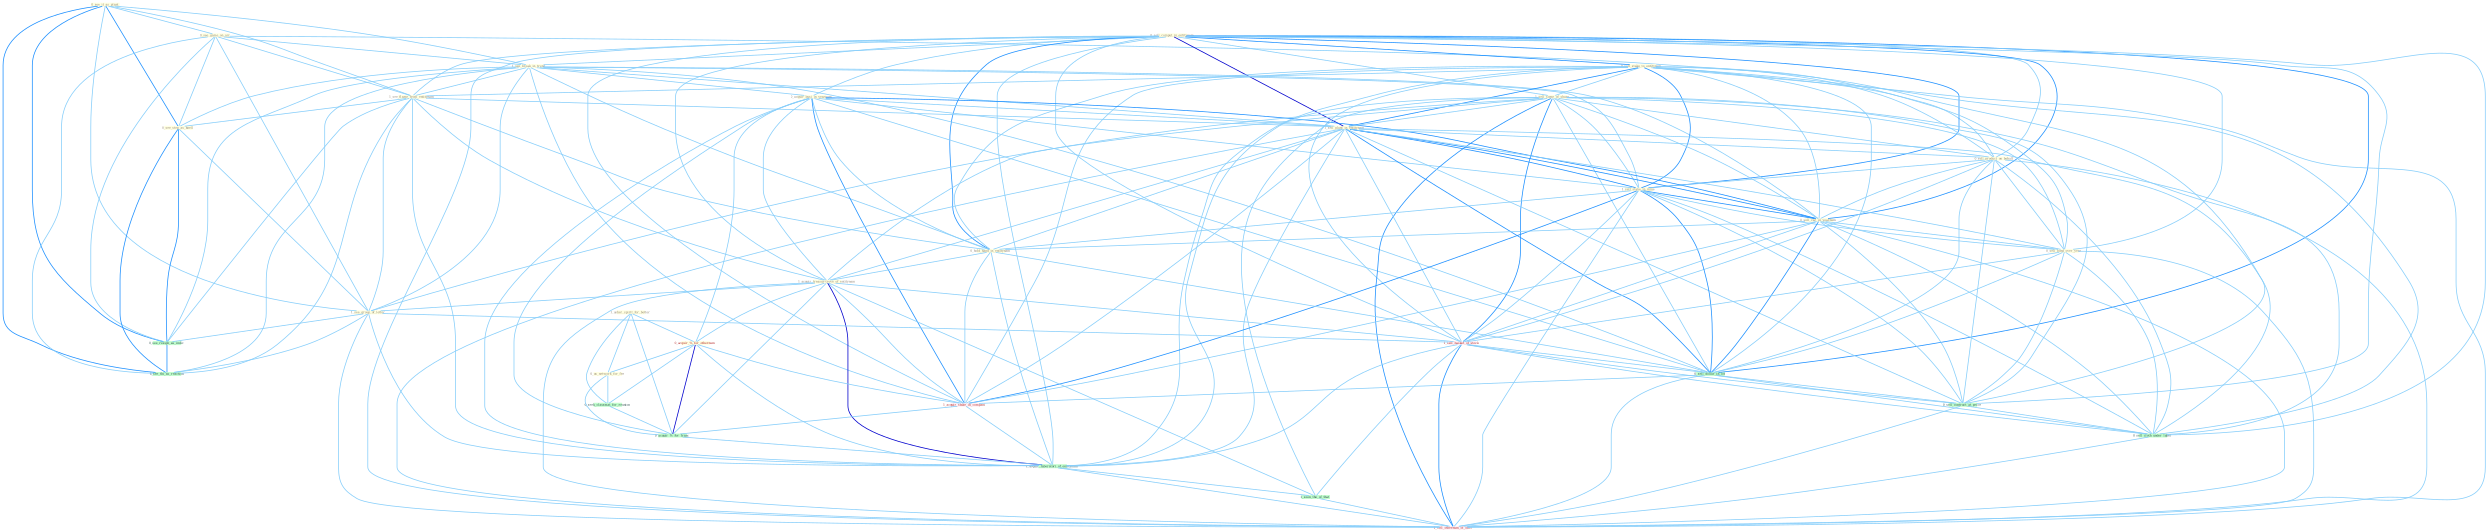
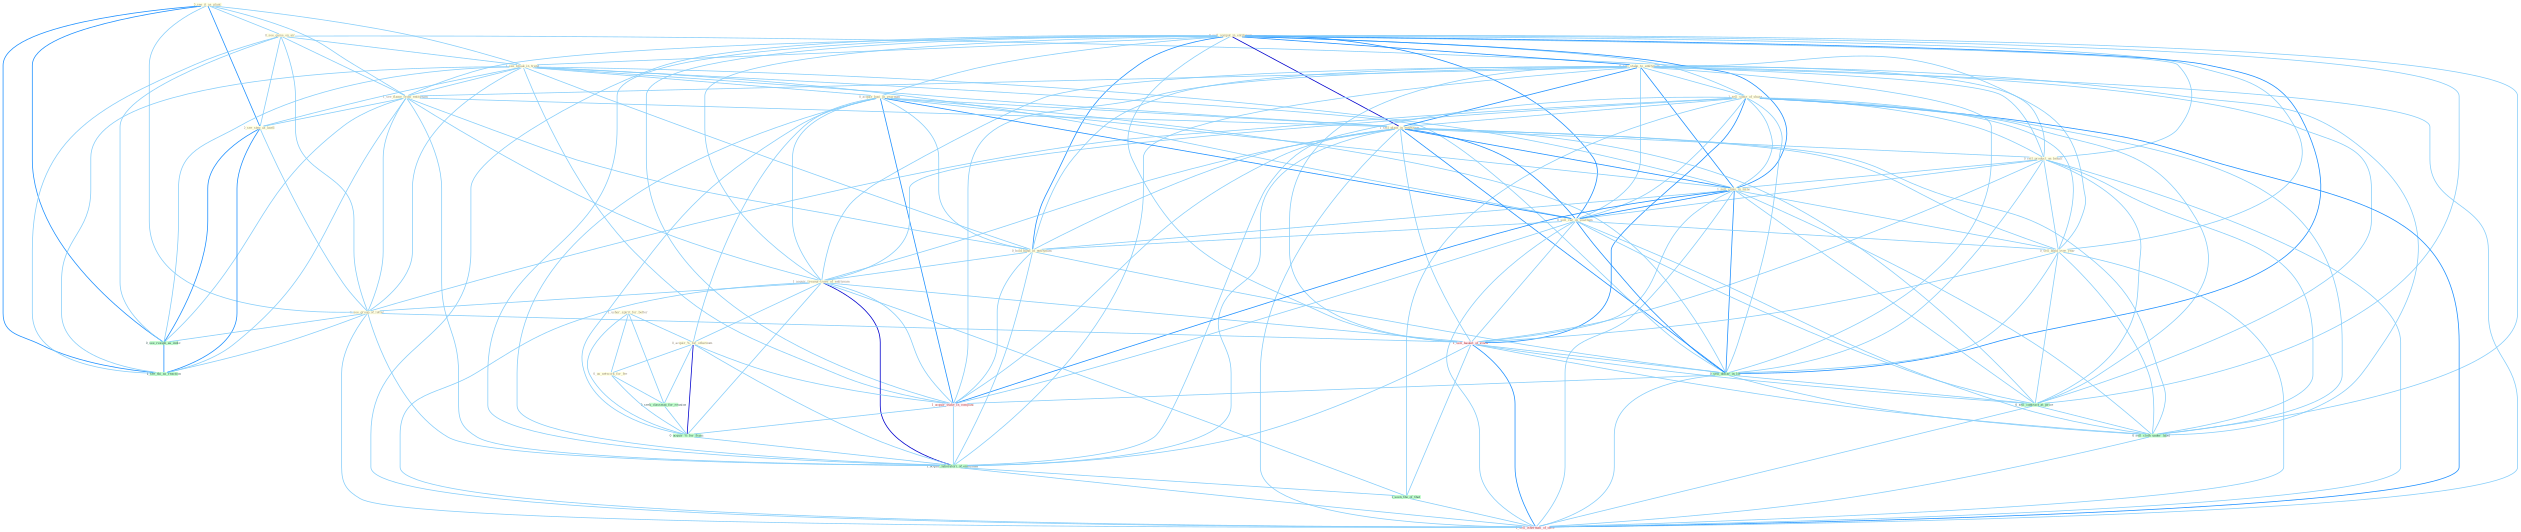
edge "0_sell_stake_to_entitynam" -- "1_acquir_treasur-trove_of_entitynam": added
node "0_acquir_%_for_othernum": fontcolor #b22222 -> #8b7d6b
